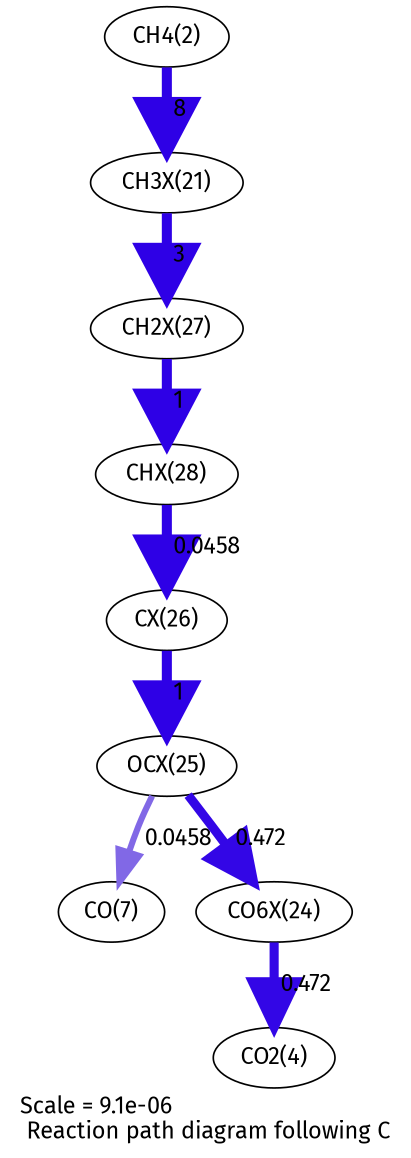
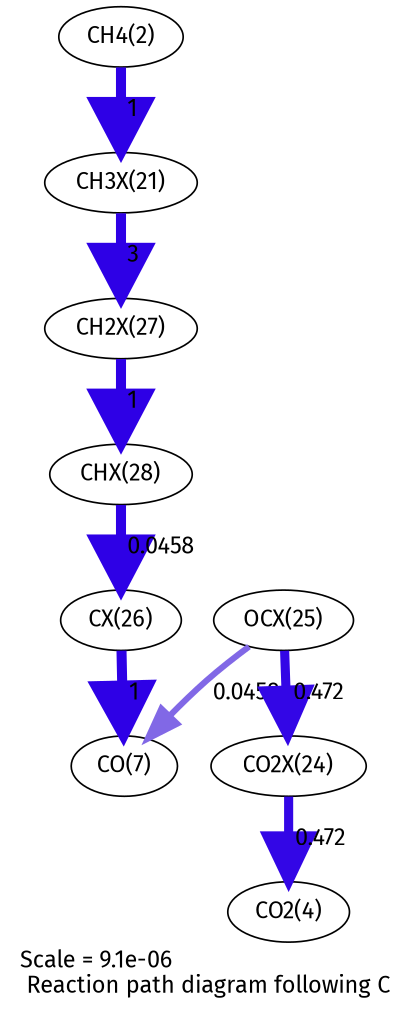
edge "CH4(2)" -> "CH3X(21)": label " 8" -> " 1"
edge "CX(26)" -> "OCX(25)": now "CX(26)" -> "CO(7)"
node "CO6X(24)": label "CO6X(24)" -> "CO2X(24)"
